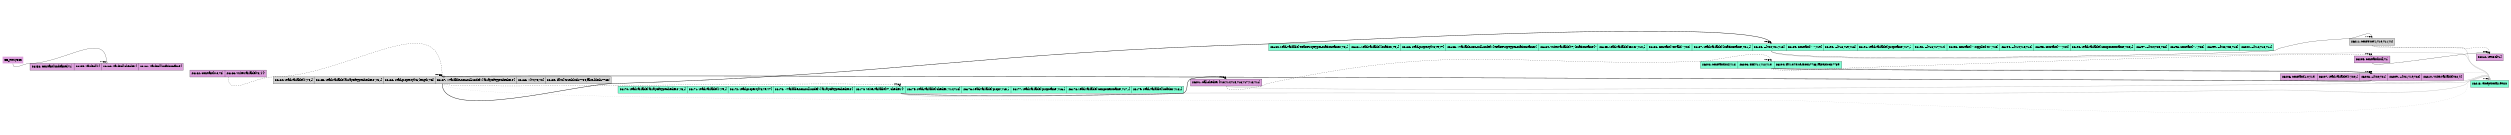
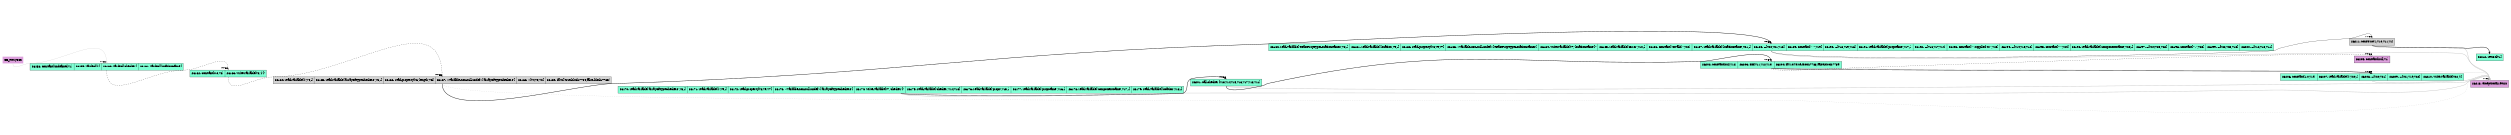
edge "26211: construct [-,v10,v11,v1]" -> "26212: return[v1]": style dashed -> bold
edge "BB_entry585" -> "26158: constant[undefined,v1]": color black -> gray
node "26212: return[v1]": fillcolor plum -> aquamarine
edge "26205: constant[null,v1]" -> "26212: return[v1]": removed
edge "26201: call-checker [v13,v14,v15,v16,v17,v18,v11]" -> "26202: constant[null,v12]": style dashed -> bold
node "26158: constant[undefined,v1]": fillcolor plum -> aquamarine
edge "26158: constant[undefined,v1]" -> "26162: constant[0.0,v3]": added
node "26162: constant[0.0,v3]": fillcolor plum -> aquamarine
node "26206: constant[1.0,v19]": fillcolor plum -> aquamarine
edge "26206: constant[1.0,v19]" -> "26164: read-variable['i',v4,-]": removed
node "26201: call-checker [v13,v14,v15,v16,v17,v18,v11]": fillcolor plum -> aquamarine
node "26213: exceptional-return": fillcolor aquamarine -> plum
edge "26164: read-variable['i',v4,-]" -> "26170: read-variable['arrayOfTypeCheckers',v8,-]": removed
